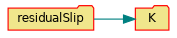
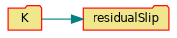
edge "residualSlip" -> "K": reversed
